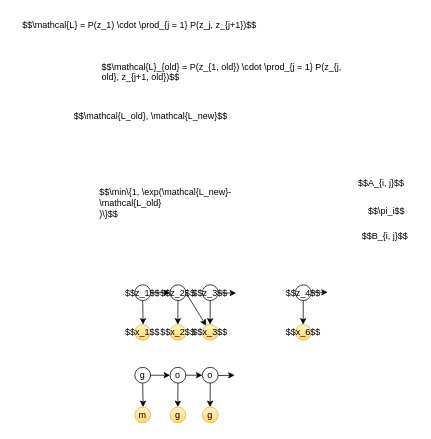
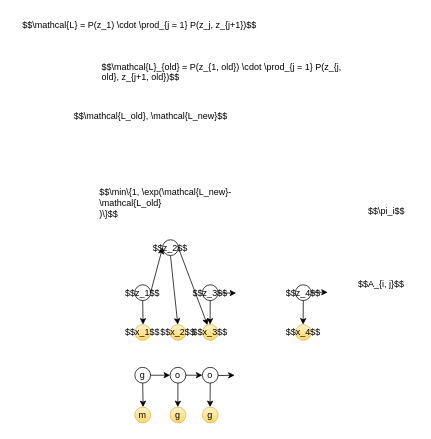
node "$$A_{i, j}$$": moved (380, 183) -> (380, 285)
node "$$B_{i, j}$$": removed
node "$$z_2$$": moved (178, 293) -> (170, 248)
node "$$x_6$$": label "$$x_6$$" -> "$$x_4$$"
